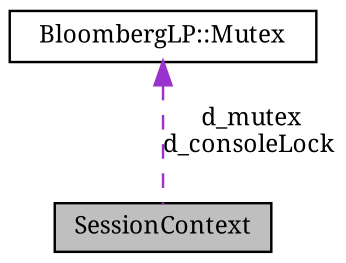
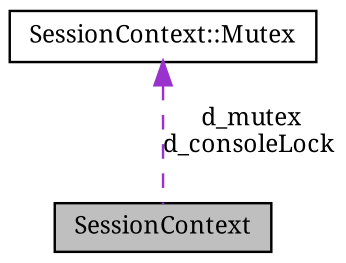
node "BloombergLP::Mutex": label "BloombergLP::Mutex" -> "SessionContext::Mutex"
